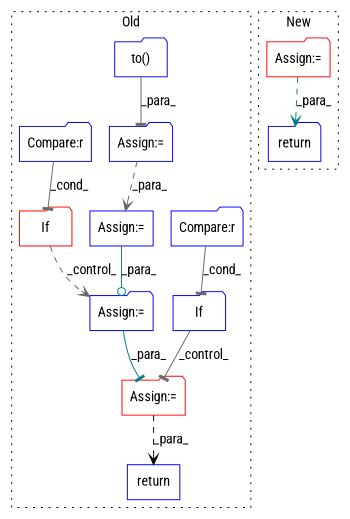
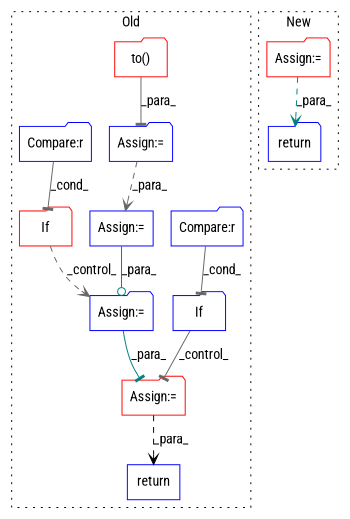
node "to()": color blue -> red
